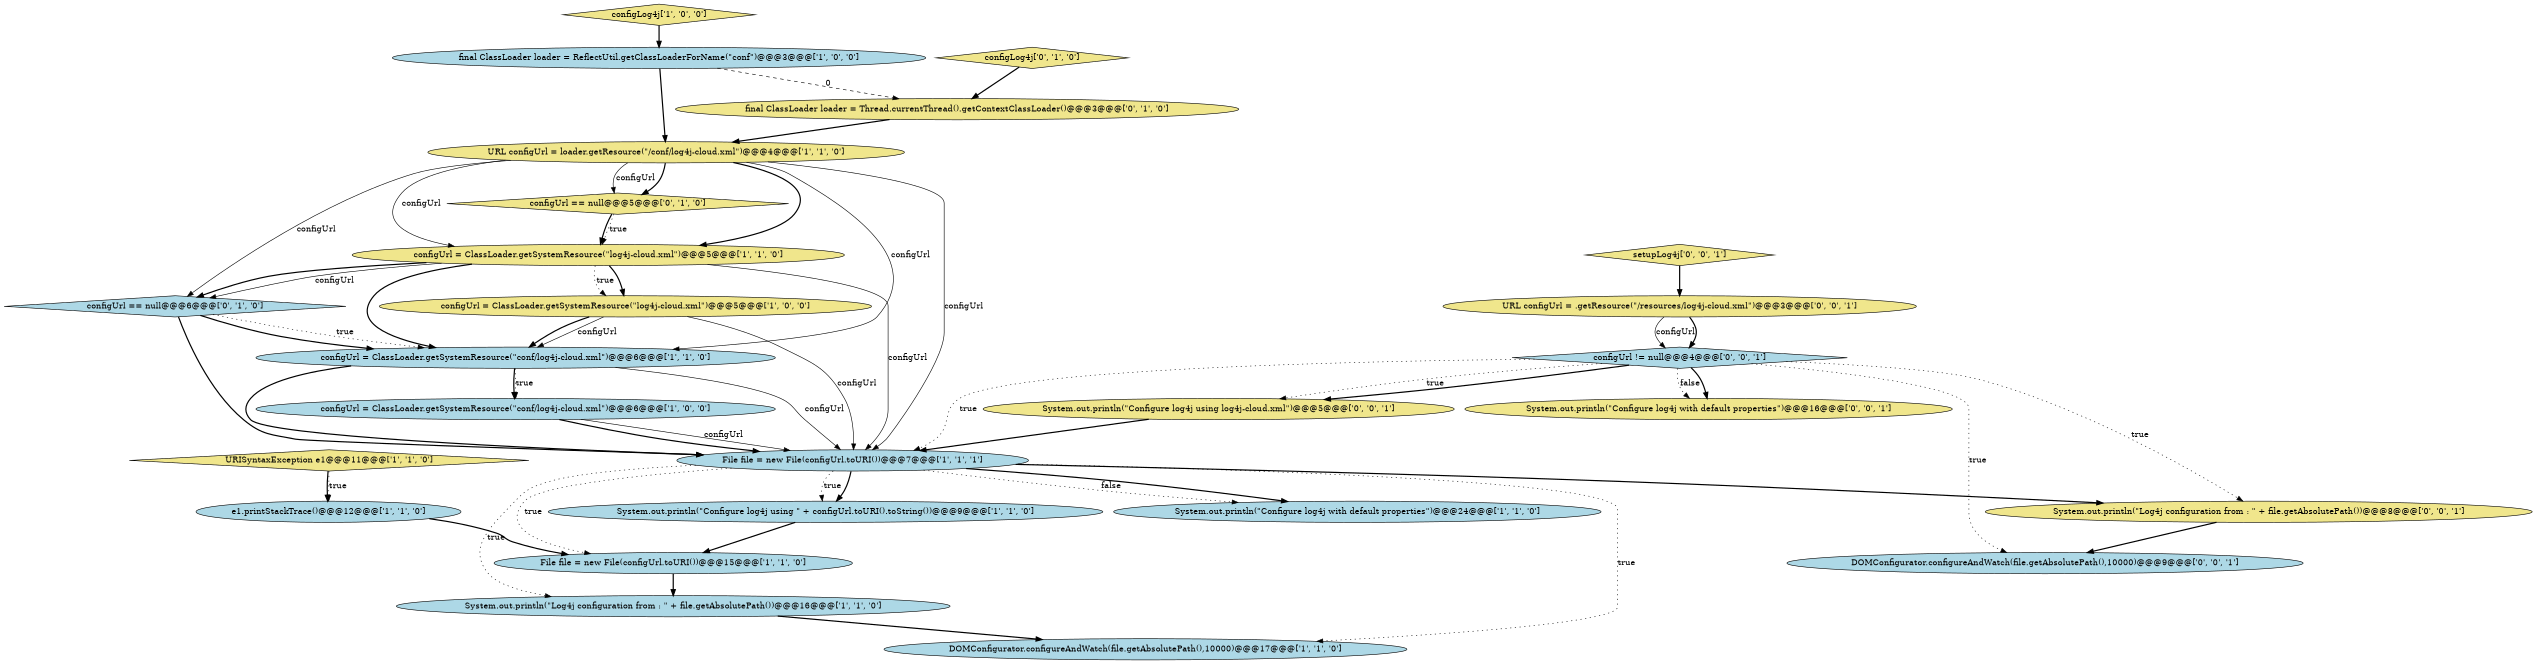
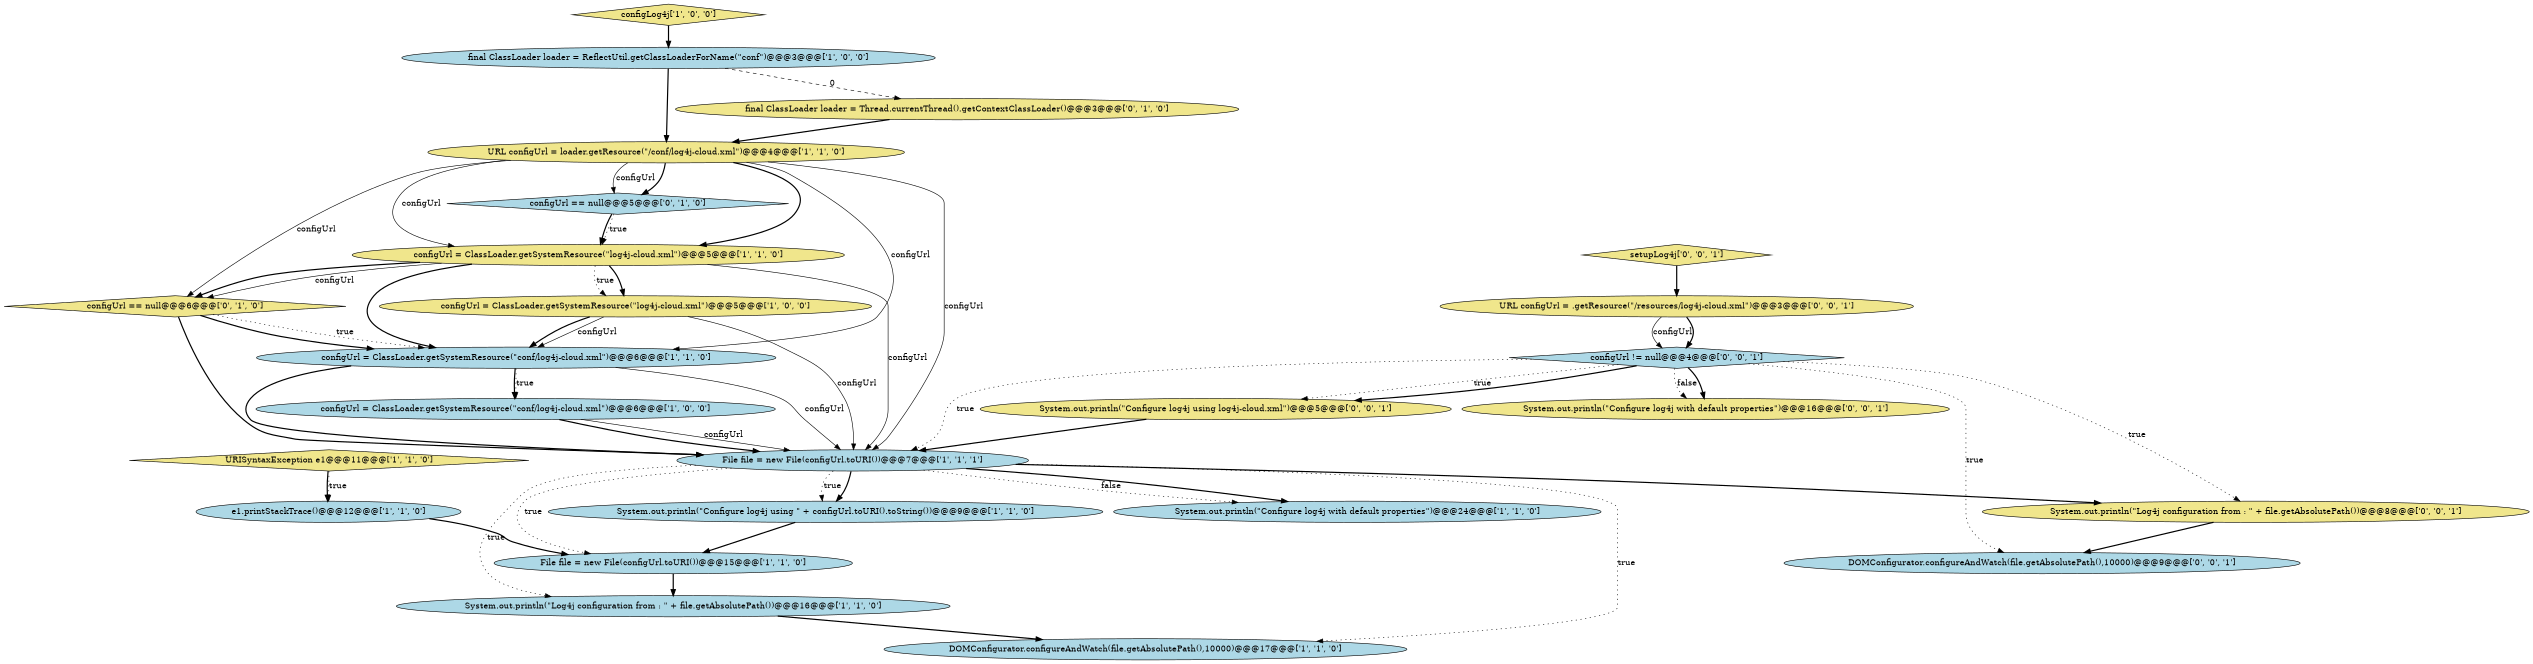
node "configLog4j['0', '1', '0']": removed
node "configUrl == null@@@5@@@['0', '1', '0']": fillcolor khaki -> lightblue
node "configUrl == null@@@6@@@['0', '1', '0']": fillcolor lightblue -> khaki
